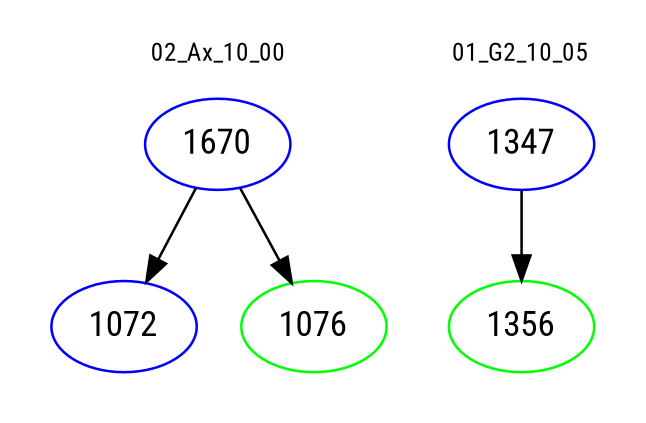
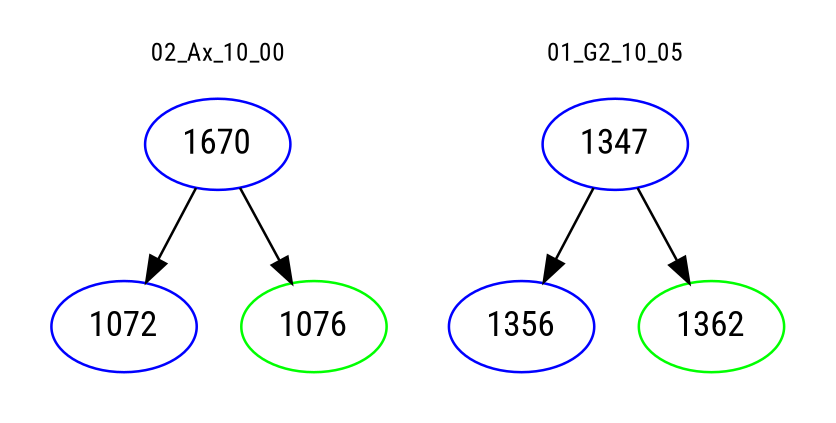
node "1356": color green -> blue
node "1362": added
